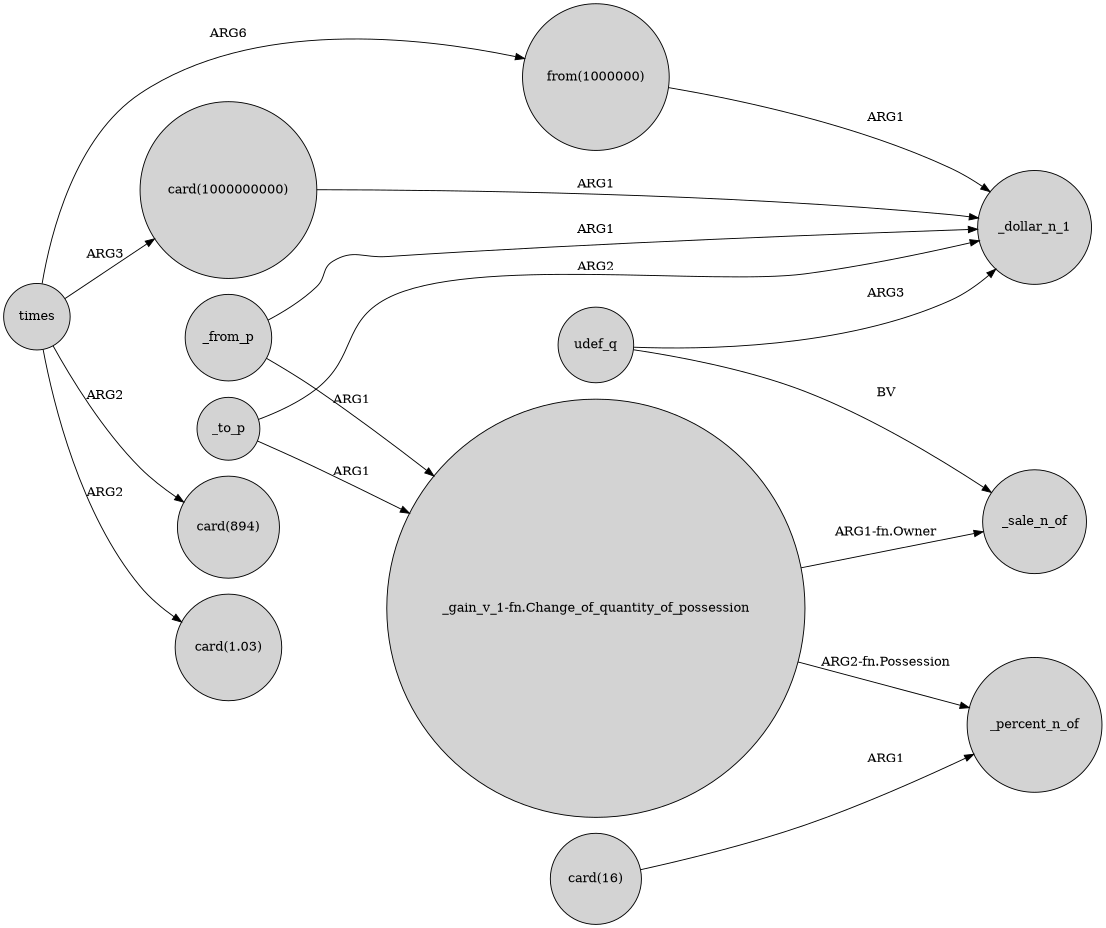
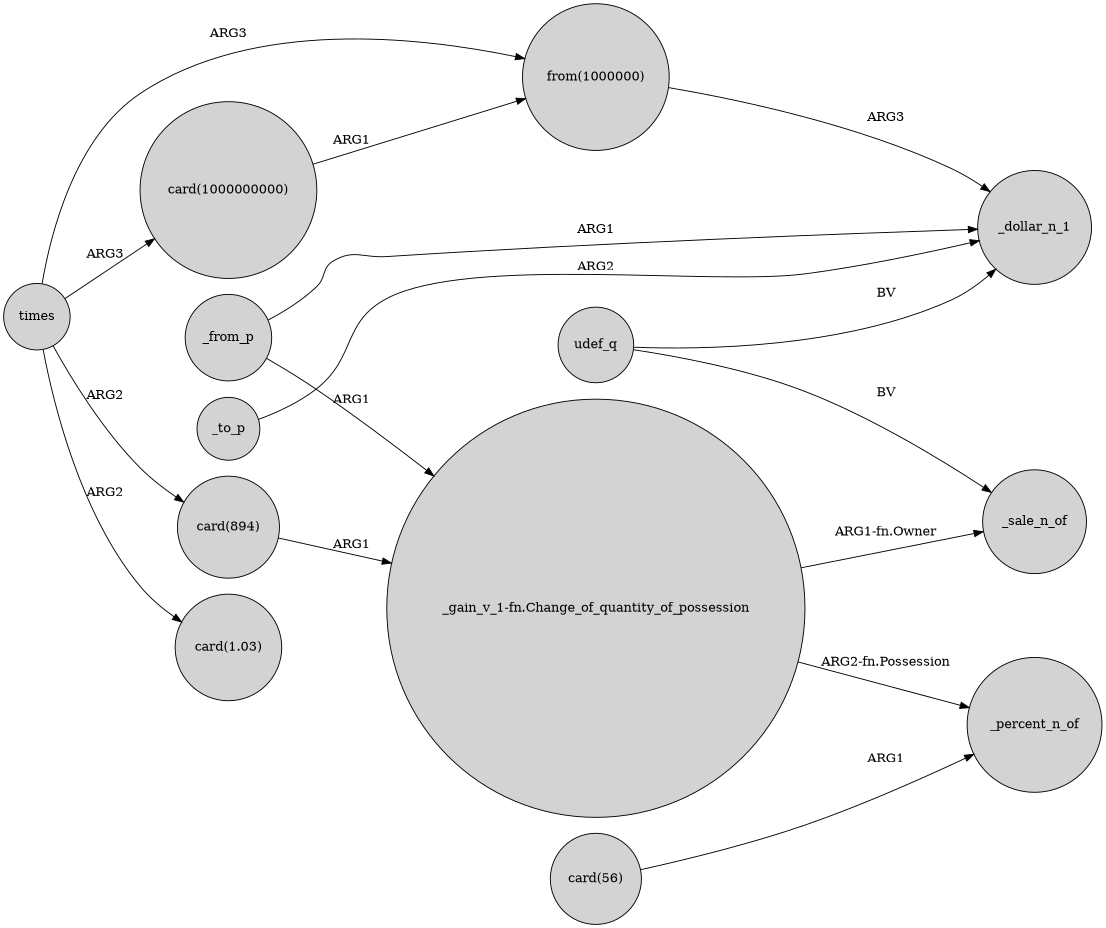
edge "times" -> "from(1000000)": label "ARG6" -> "ARG3"
edge "from(1000000)" -> "_dollar_n_1": label "ARG1" -> "ARG3"
edge "card(1000000000)" -> "_dollar_n_1": now "card(1000000000)" -> "from(1000000)"
edge "udef_q" -> "_dollar_n_1": label "ARG3" -> "BV"
edge "_to_p" -> "_gain_v_1-fn.Change_of_quantity_of_possession": now "card(894)" -> "_gain_v_1-fn.Change_of_quantity_of_possession"
node "card(16)": label "card(16)" -> "card(56)"
